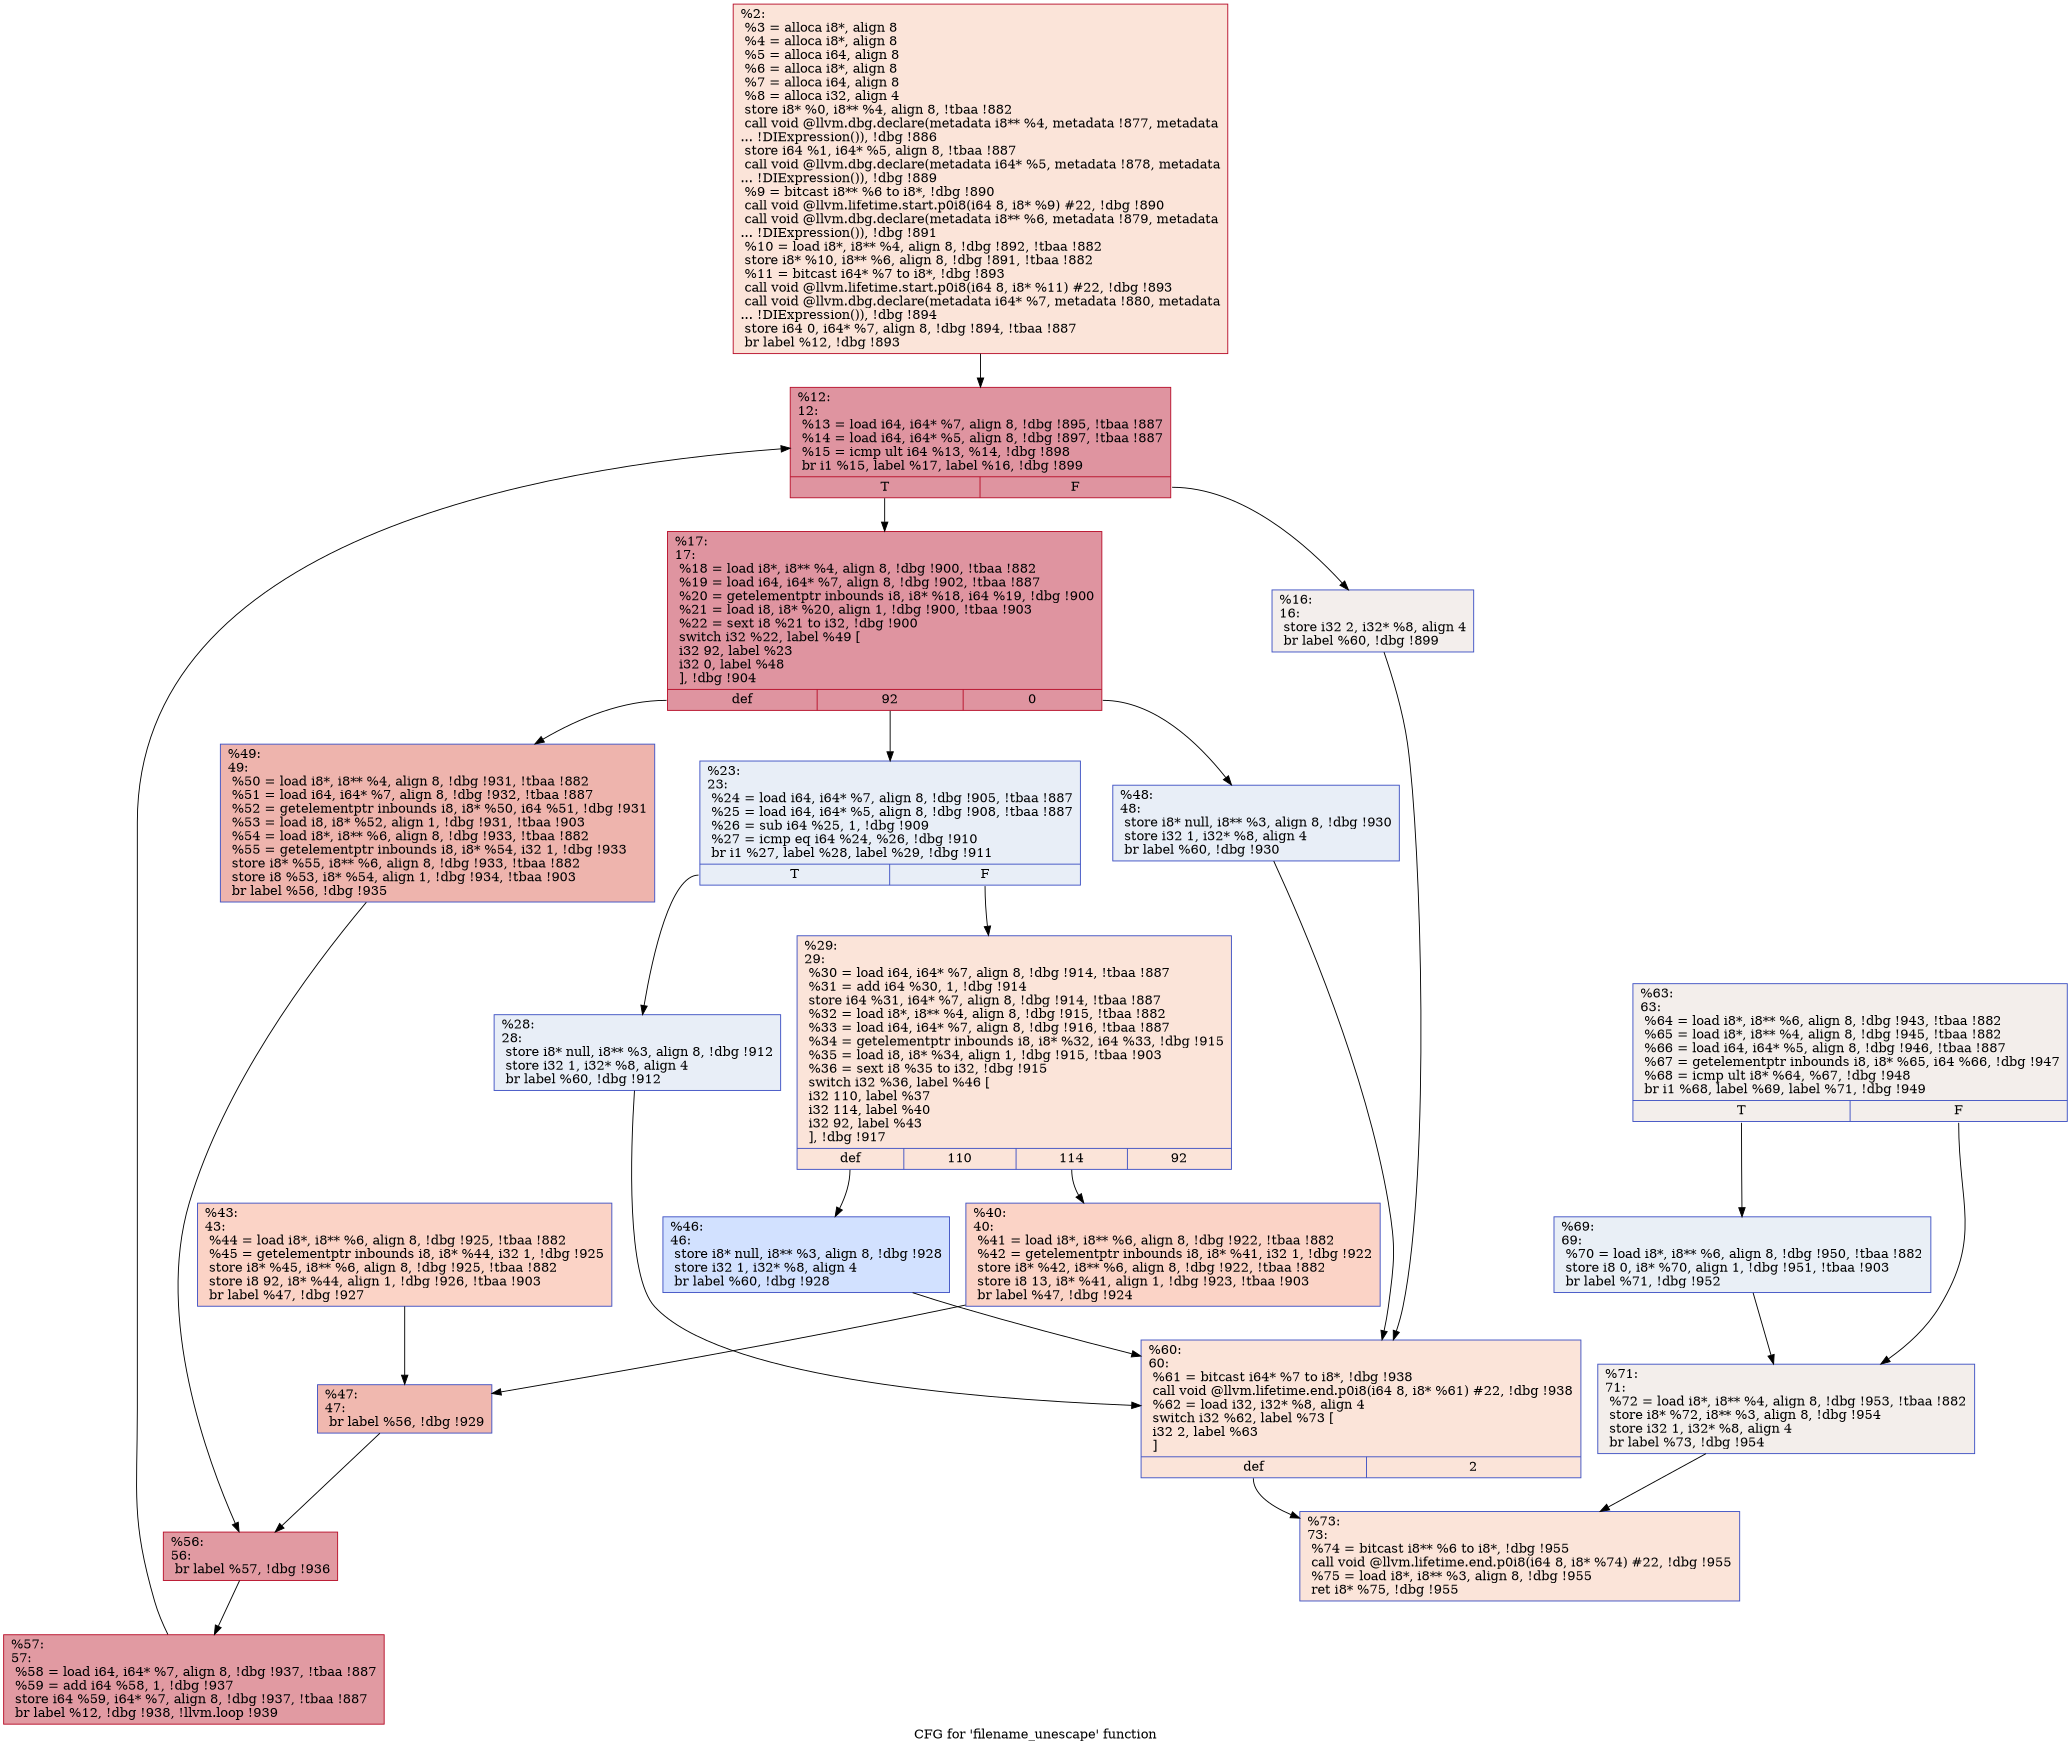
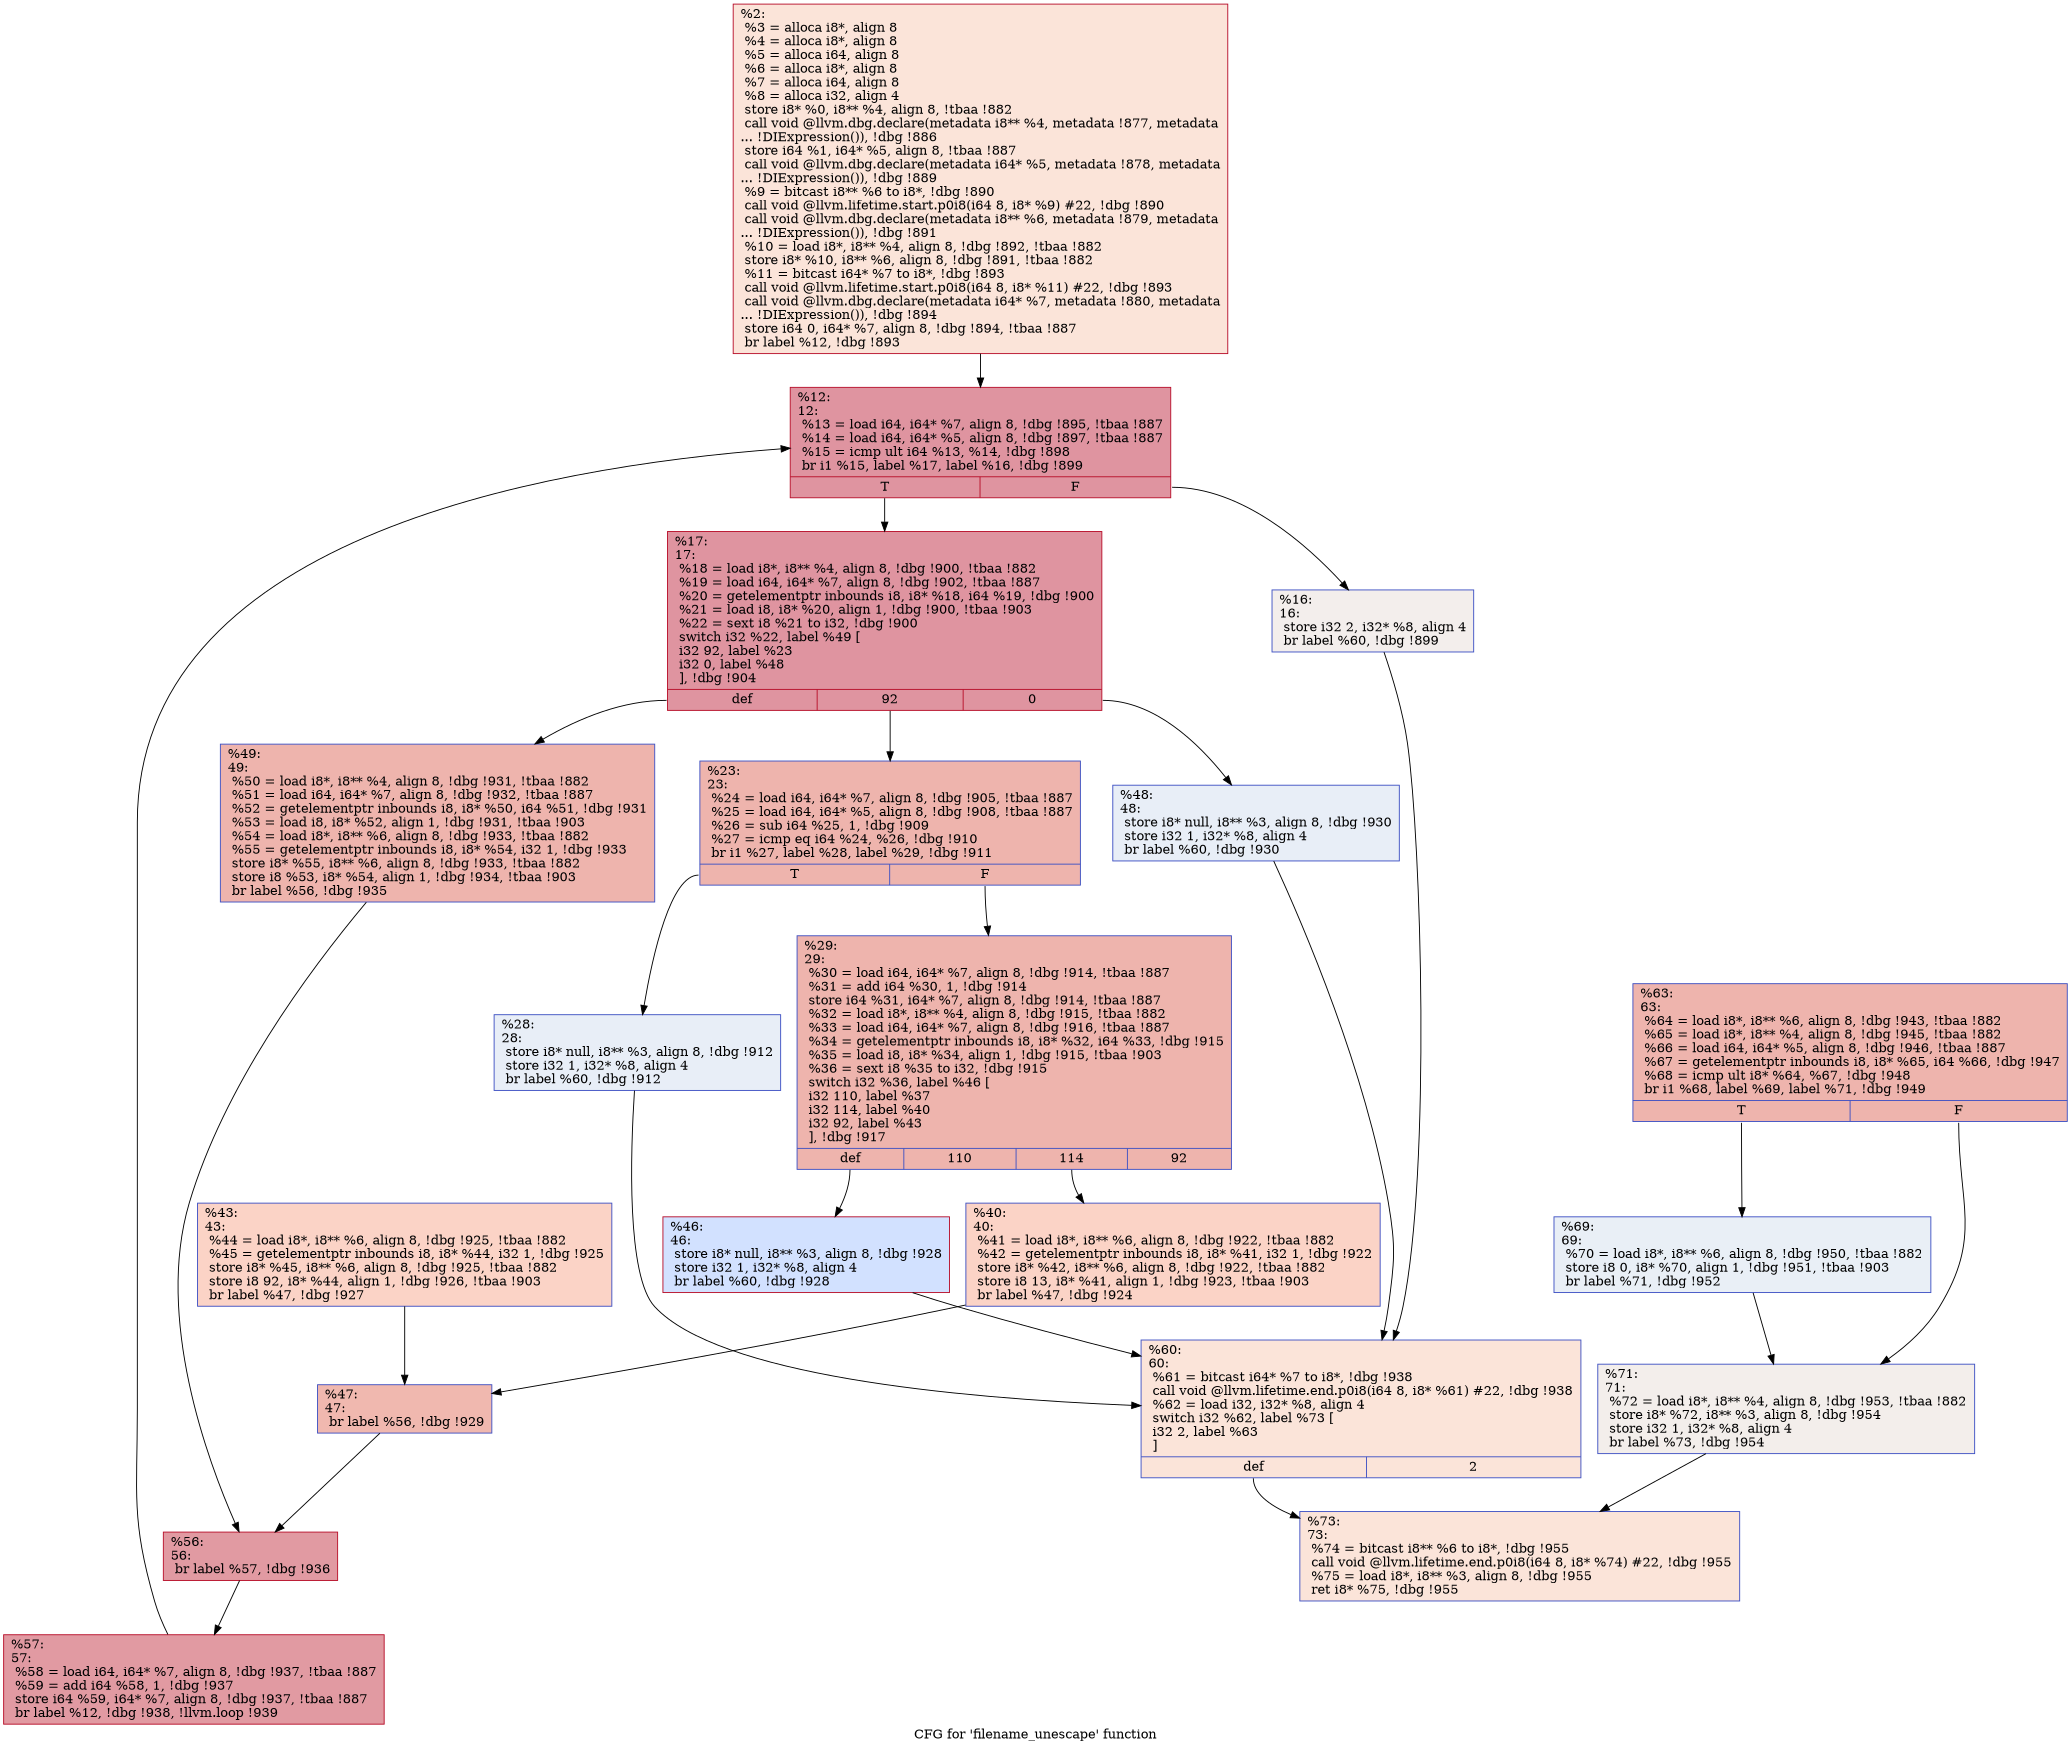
node "%23:": fillcolor #cbd8ee70 -> #d8564670
node "%29:": fillcolor #f5c1a970 -> #d8564670
node "%63:": fillcolor #e5d8d170 -> #d8564670
node "%46:": color #3d50c3ff -> #b70d28ff
